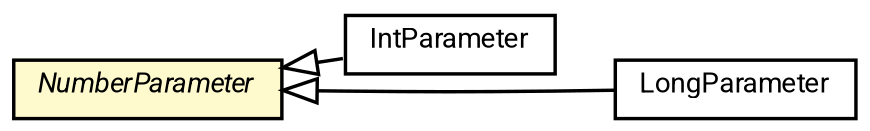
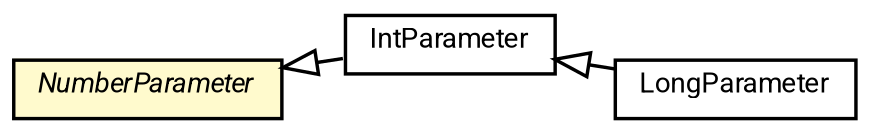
edge "LongParameter" -> "NumberParameter": now "LongParameter" -> "IntParameter"
